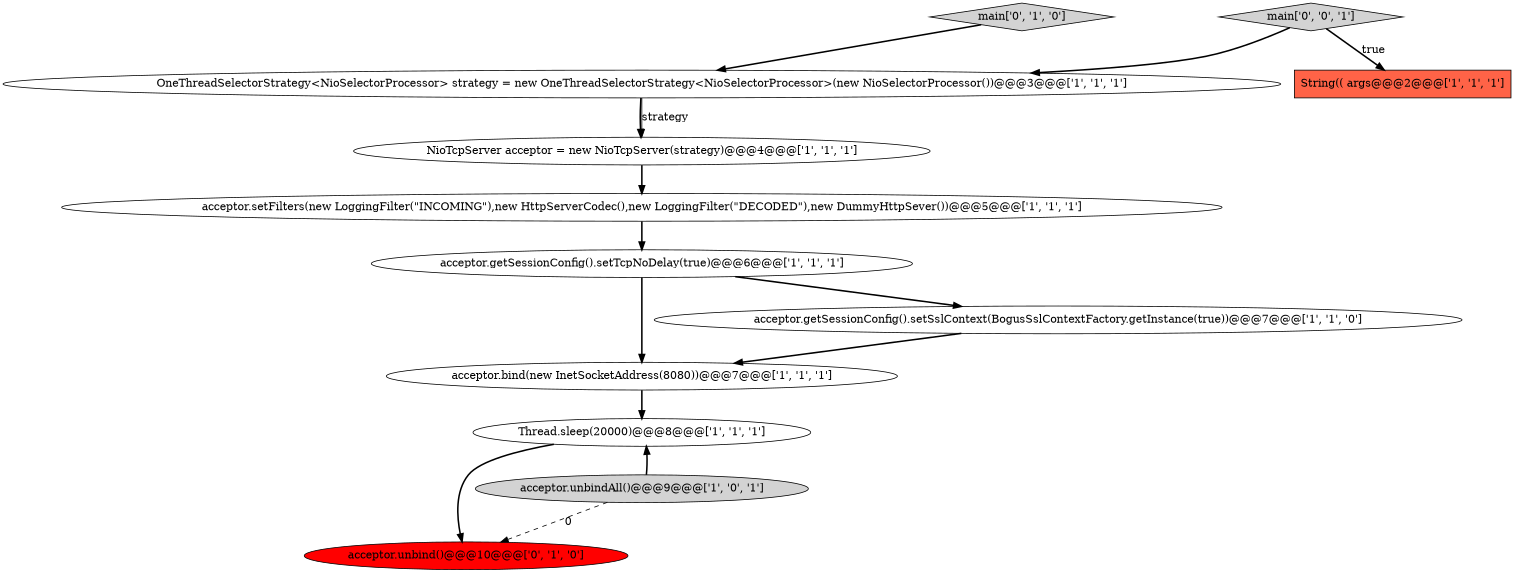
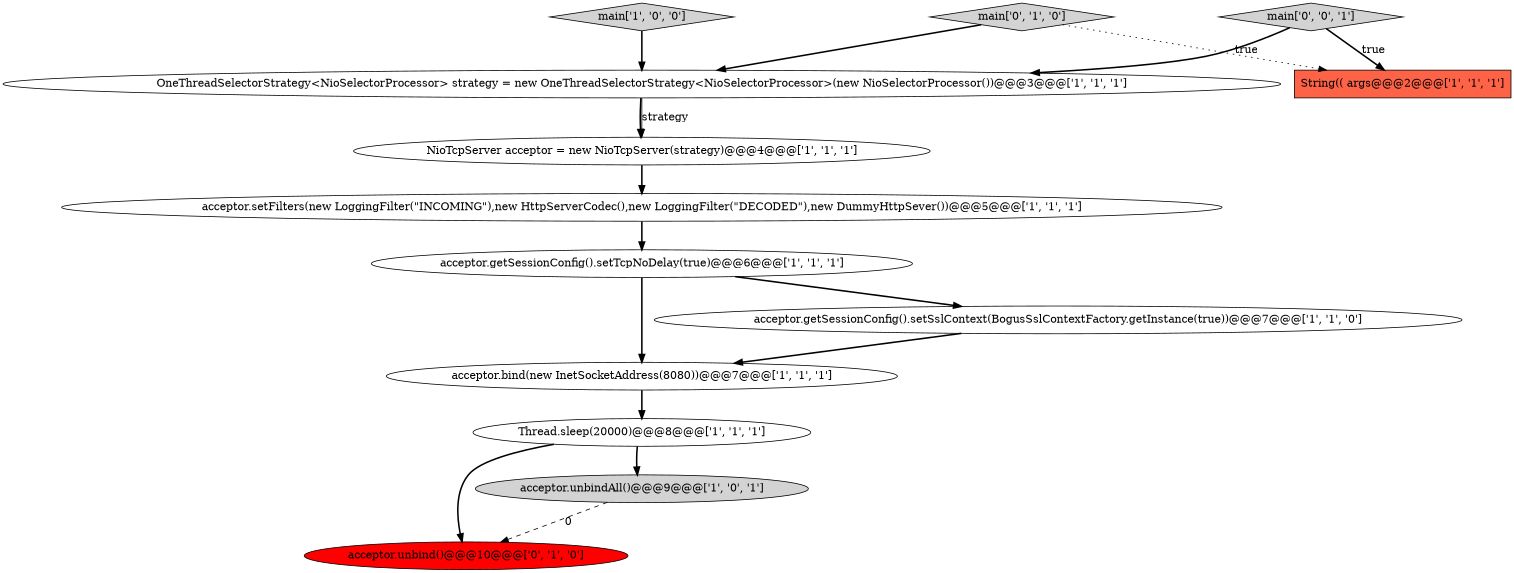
node "main['1', '0', '0']": added
edge "main['0', '1', '0']" -> "String(( args@@@2@@@['1', '1', '1']": added, label "true"
edge "acceptor.unbindAll()@@@9@@@['1', '0', '1']" -> "Thread.sleep(20000)@@@8@@@['1', '1', '1']": reversed
